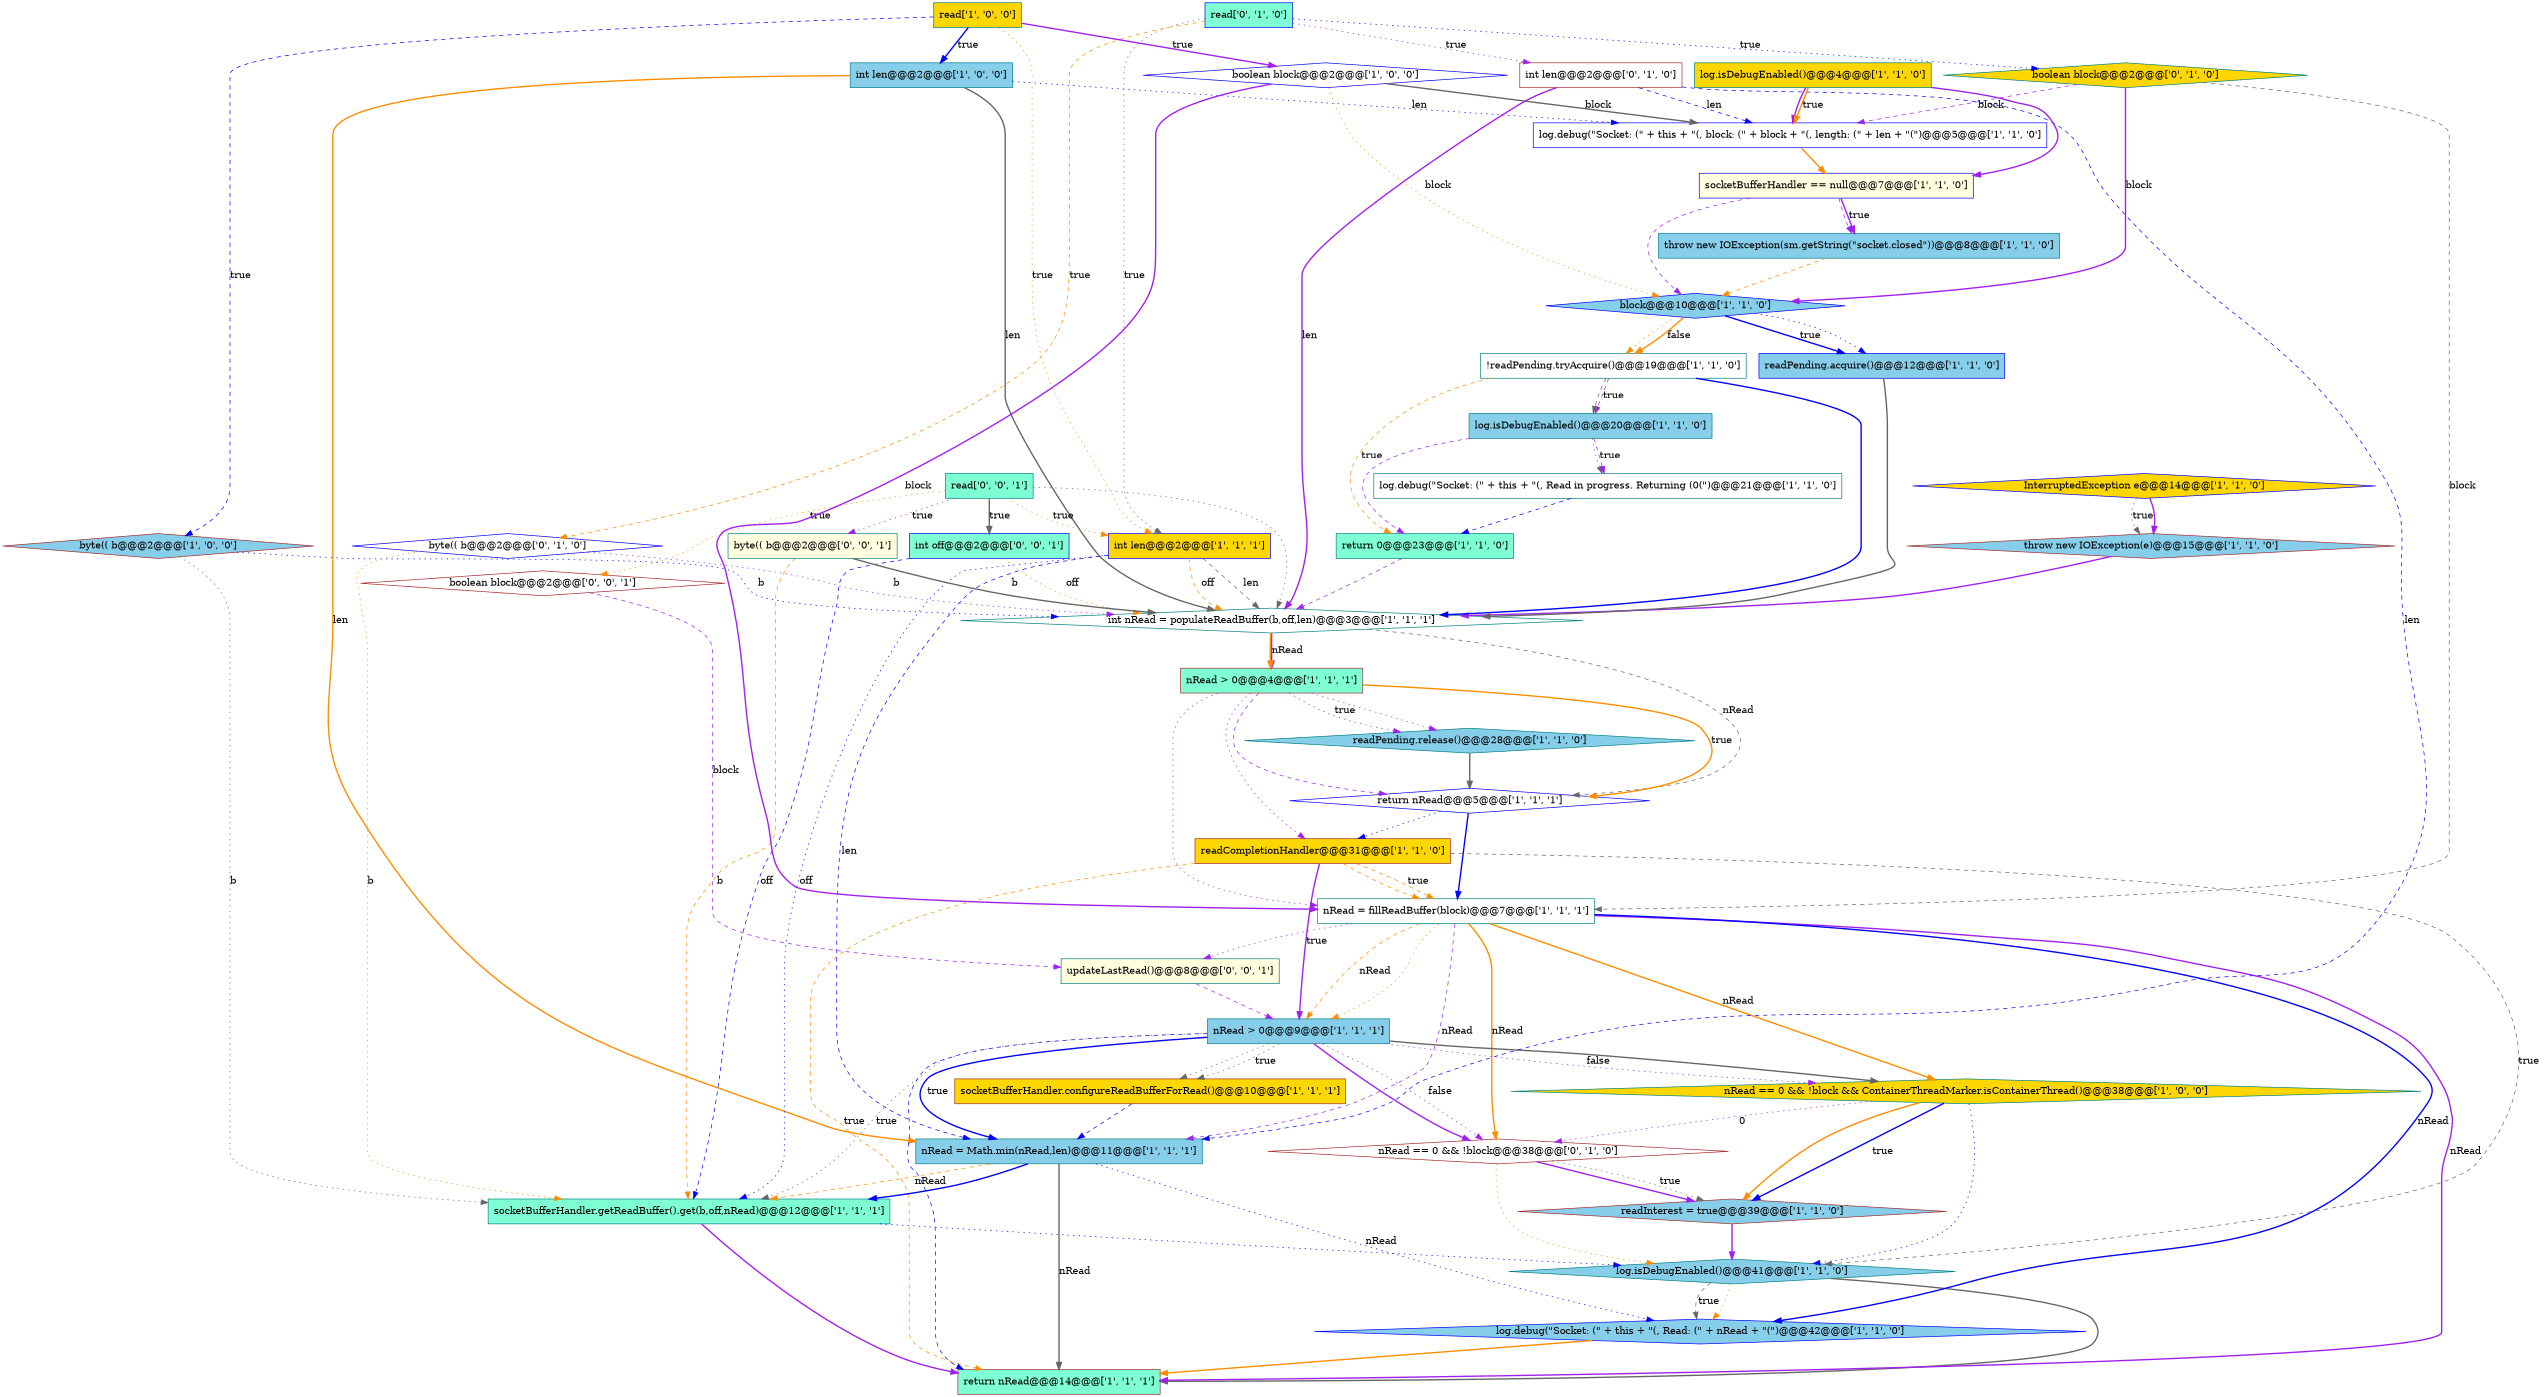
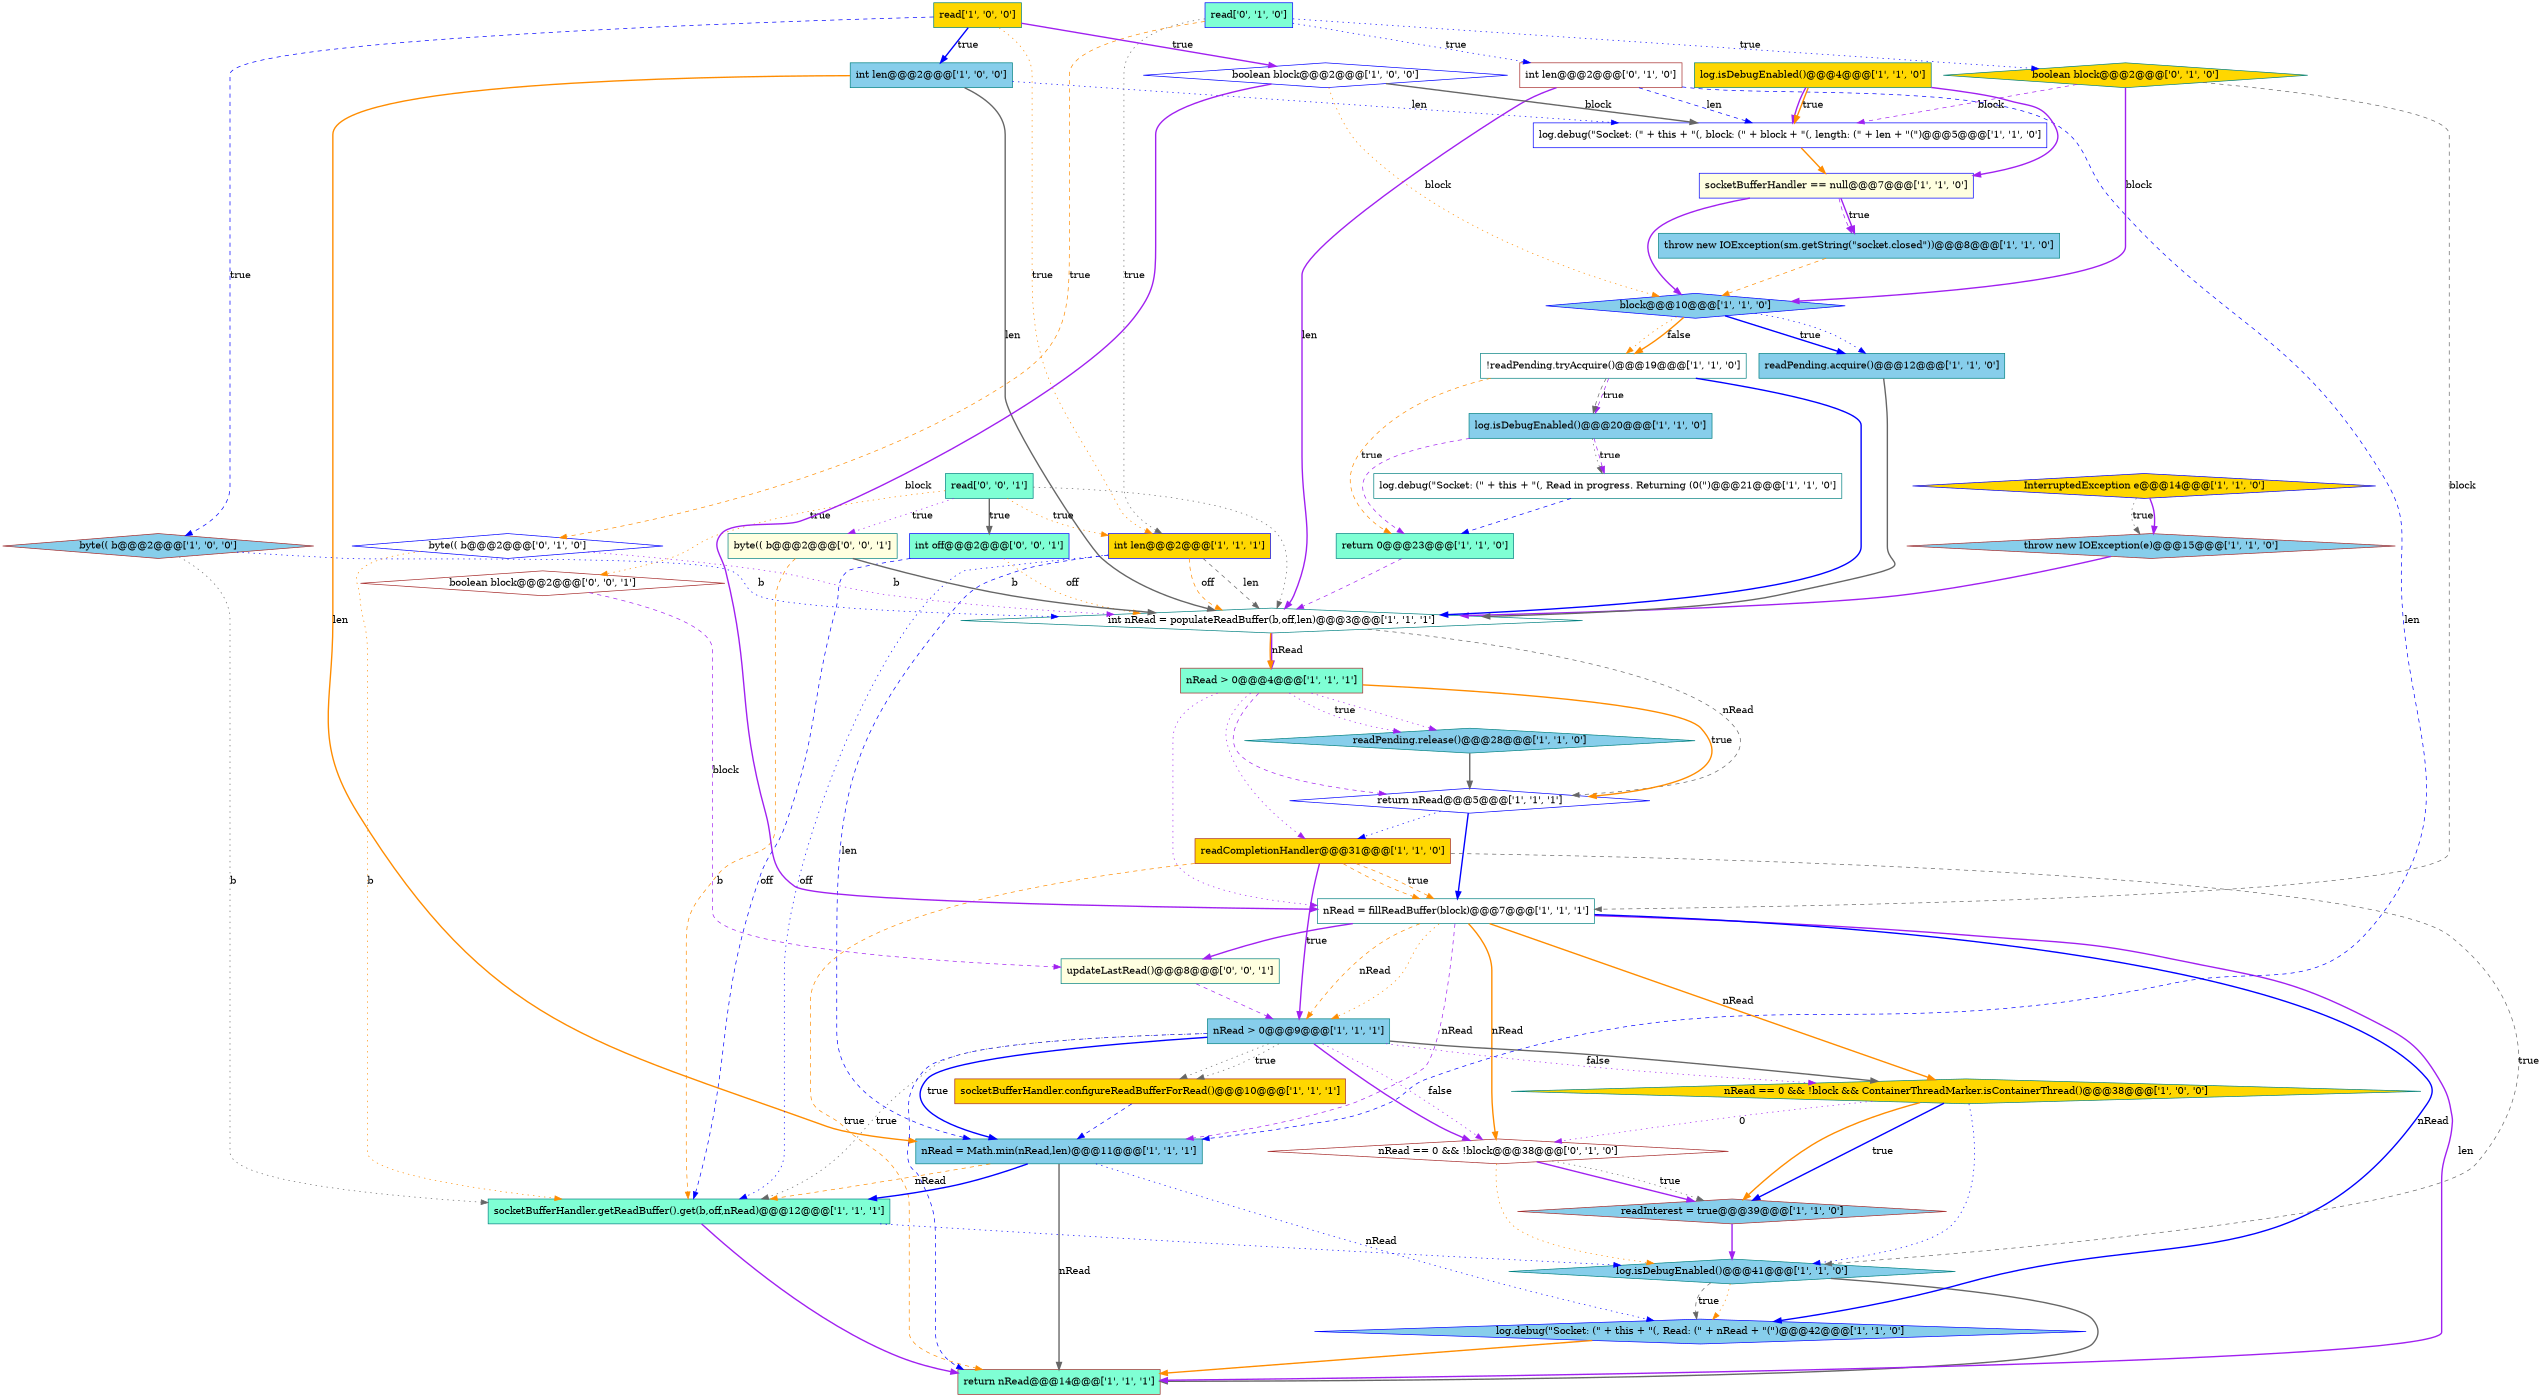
edge "read['0', '1', '0']" -> "int len@@@2@@@['0', '1', '0']": color purple -> blue
edge "socketBufferHandler == null@@@7@@@['1', '1', '0']" -> "block@@@10@@@['1', '1', '0']": style dashed -> bold
node "readPending.acquire()@@@12@@@['1', '1', '0']": color blue -> teal
edge "nRead = fillReadBuffer(block)@@@7@@@['1', '1', '1']" -> "updateLastRead()@@@8@@@['0', '0', '1']": style dotted -> bold
edge "nRead = fillReadBuffer(block)@@@7@@@['1', '1', '1']" -> "return nRead@@@14@@@['1', '1', '1']": label "nRead" -> "len"
